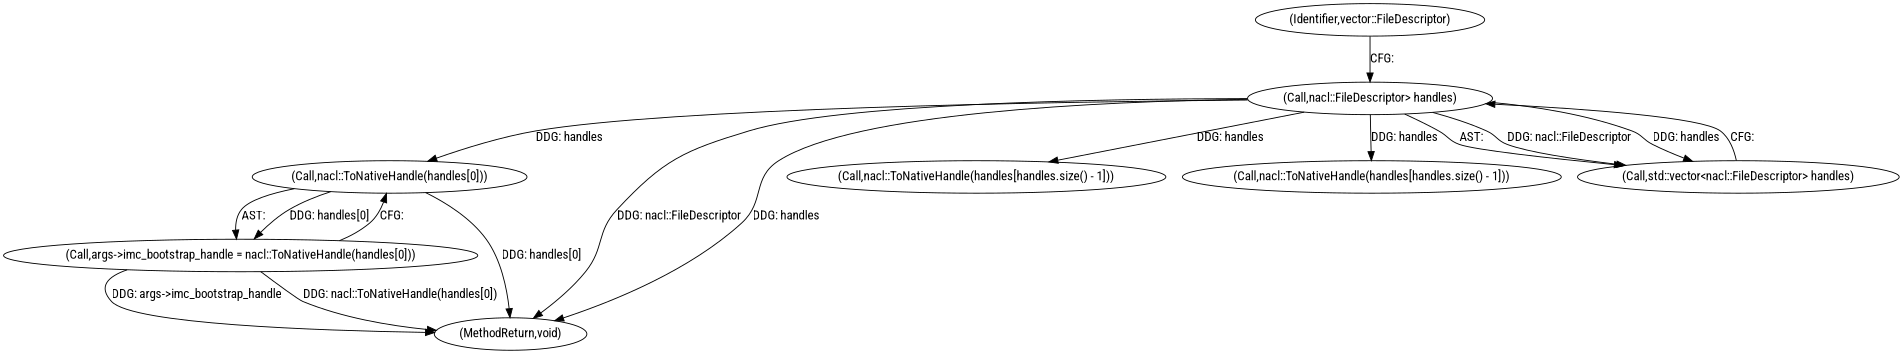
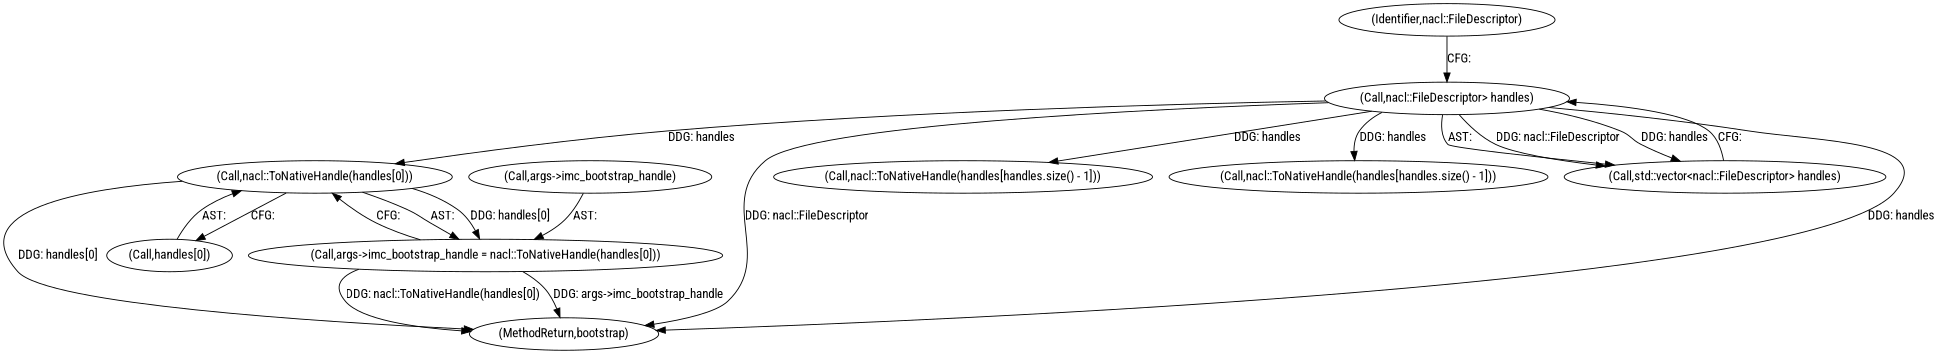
node "(Identifier,vector::FileDescriptor)": label "(Identifier,vector::FileDescriptor)" -> "(Identifier,nacl::FileDescriptor)"
node "(Call,args->imc_bootstrap_handle)": added
node "(Call,handles[0])": added
node "(MethodReturn,void)": label "(MethodReturn,void)" -> "(MethodReturn,bootstrap)"
